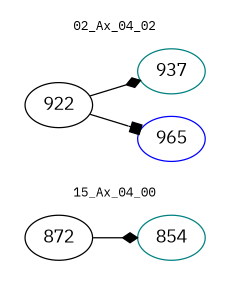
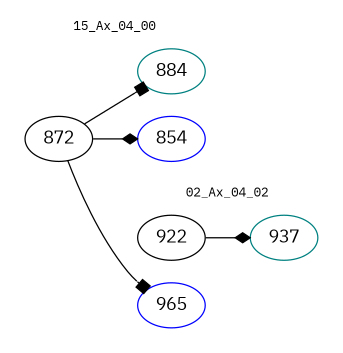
node "884": added
edge "922" -> "965": now "872" -> "965"
node "854": color teal -> blue
